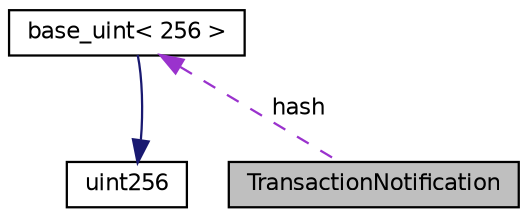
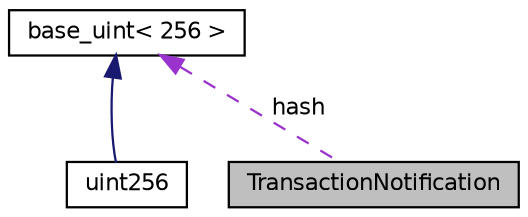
edge "base_uint< 256 >" -> "uint256": reversed
